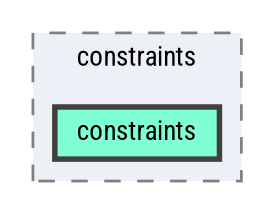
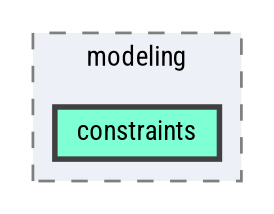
cluster "constraints": label "constraints" -> "modeling"
